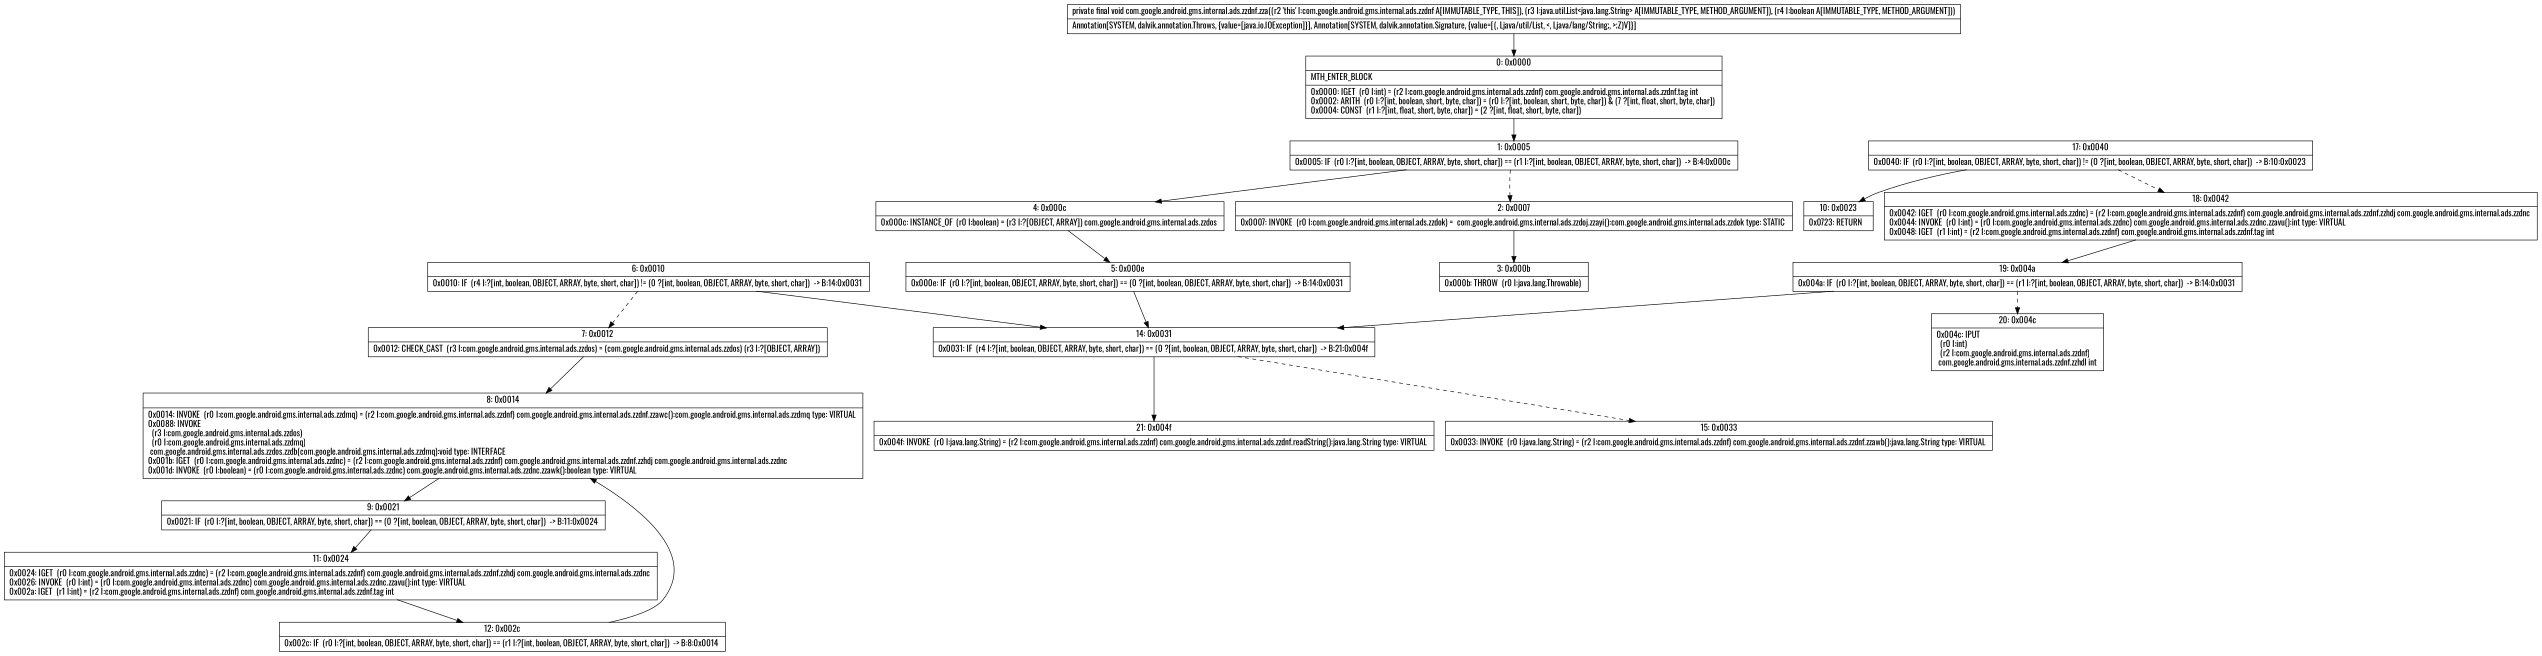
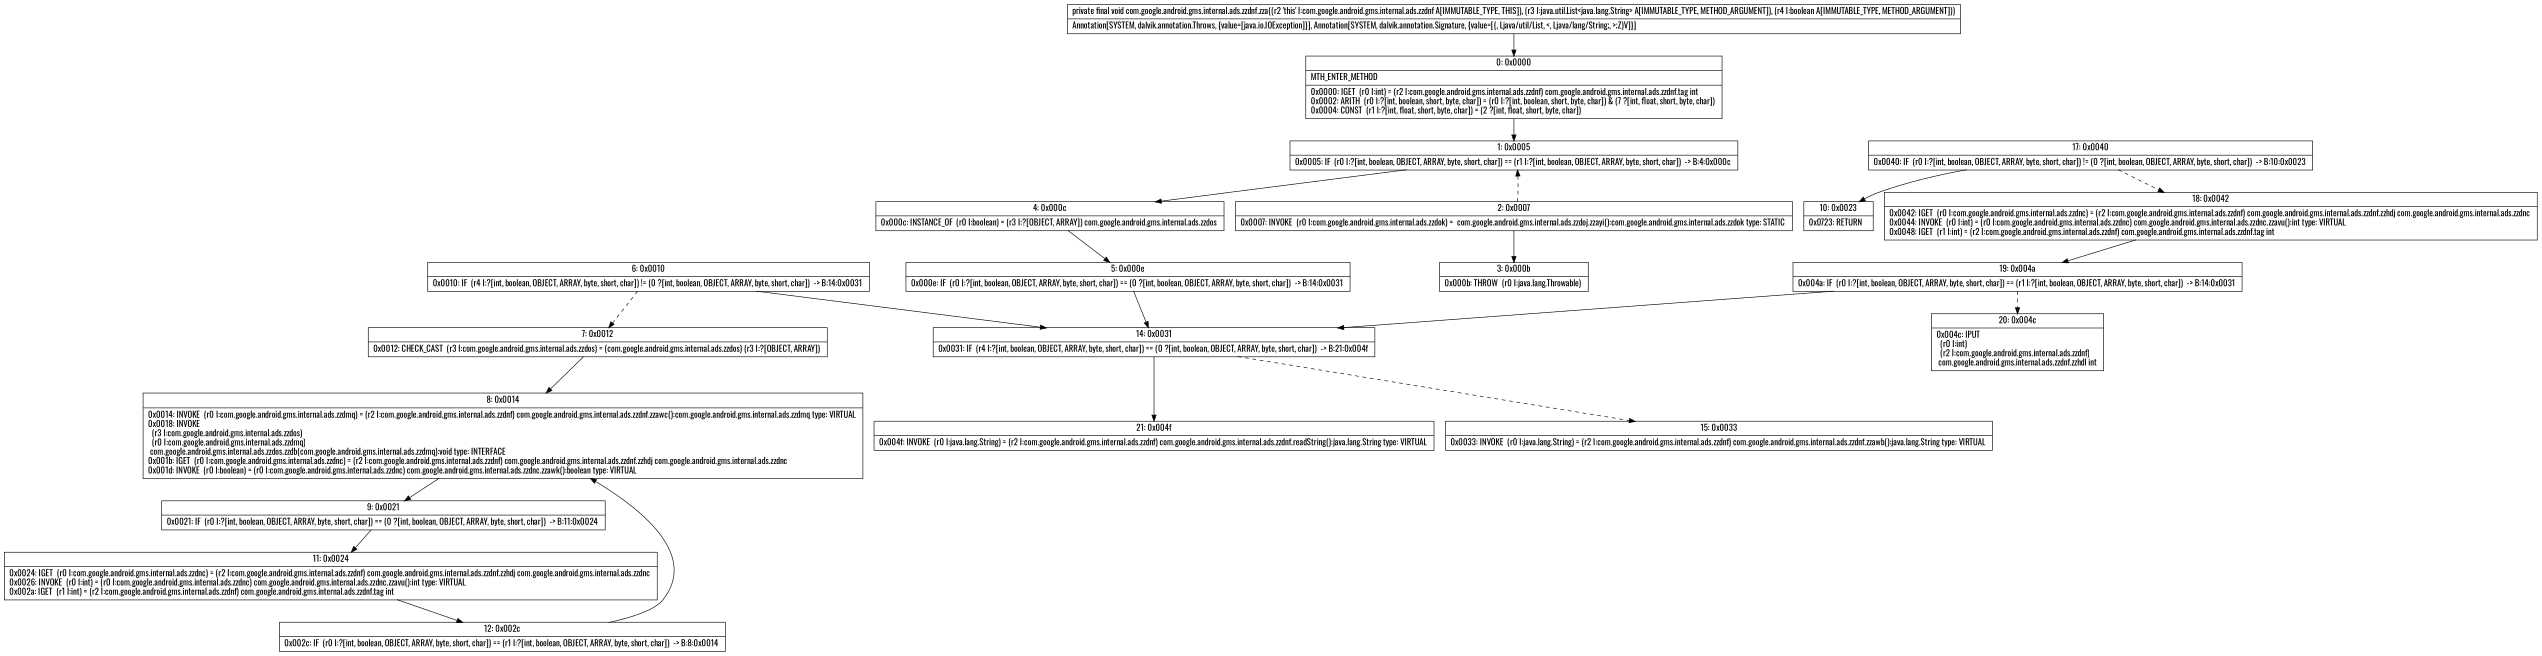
node "0: 0x0000": text "MTH_ENTER_BLOCK" -> "MTH_ENTER_METHOD"
edge "1: 0x0005" -> "2: 0x0007": reversed
node "8: 0x0014": text "0x0088: INVOKE" -> "0x0018: INVOKE"
